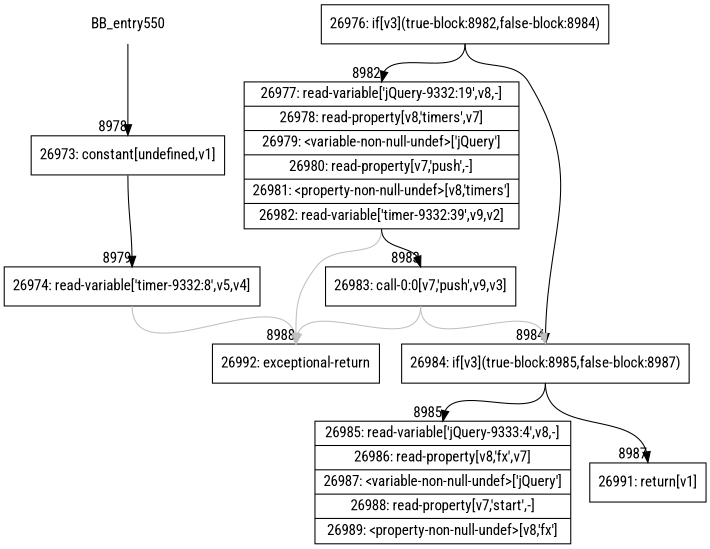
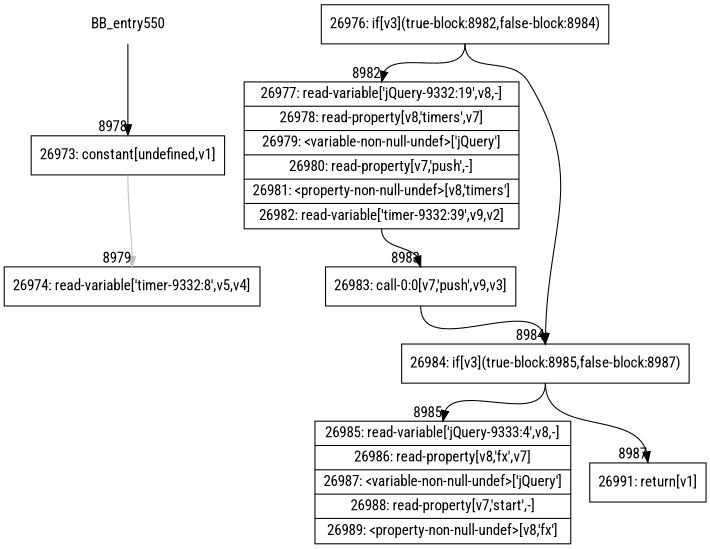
edge "26973: constant[undefined,v1]" -> "26974: read-variable['timer-9332:8',v5,v4]": color black -> gray
edge "26983: call-0:0[v7,'push',v9,v3]" -> "26984: if[v3](true-block:8985,false-block:8987)": color gray -> black
node "26992: exceptional-return": removed
